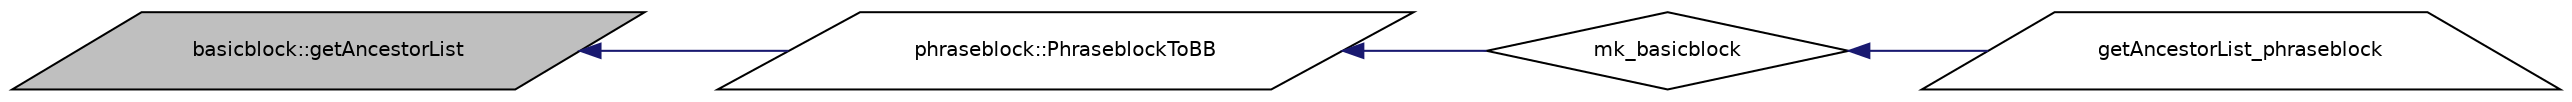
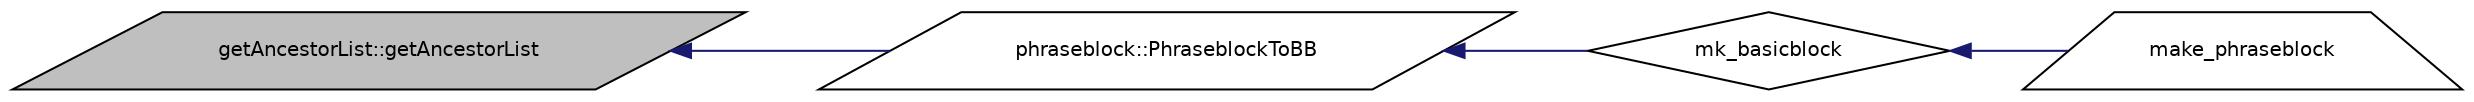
node "basicblock::getAncestorList": label "basicblock::getAncestorList" -> "getAncestorList::getAncestorList"
node "getAncestorList_phraseblock": label "getAncestorList_phraseblock" -> "make_phraseblock"
